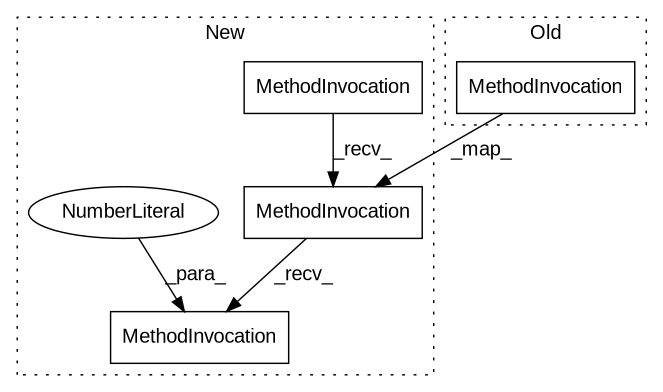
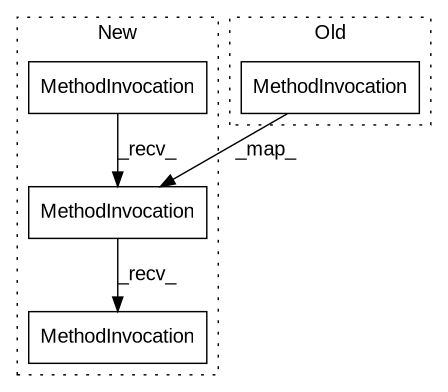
node "NumberLiteral": removed
